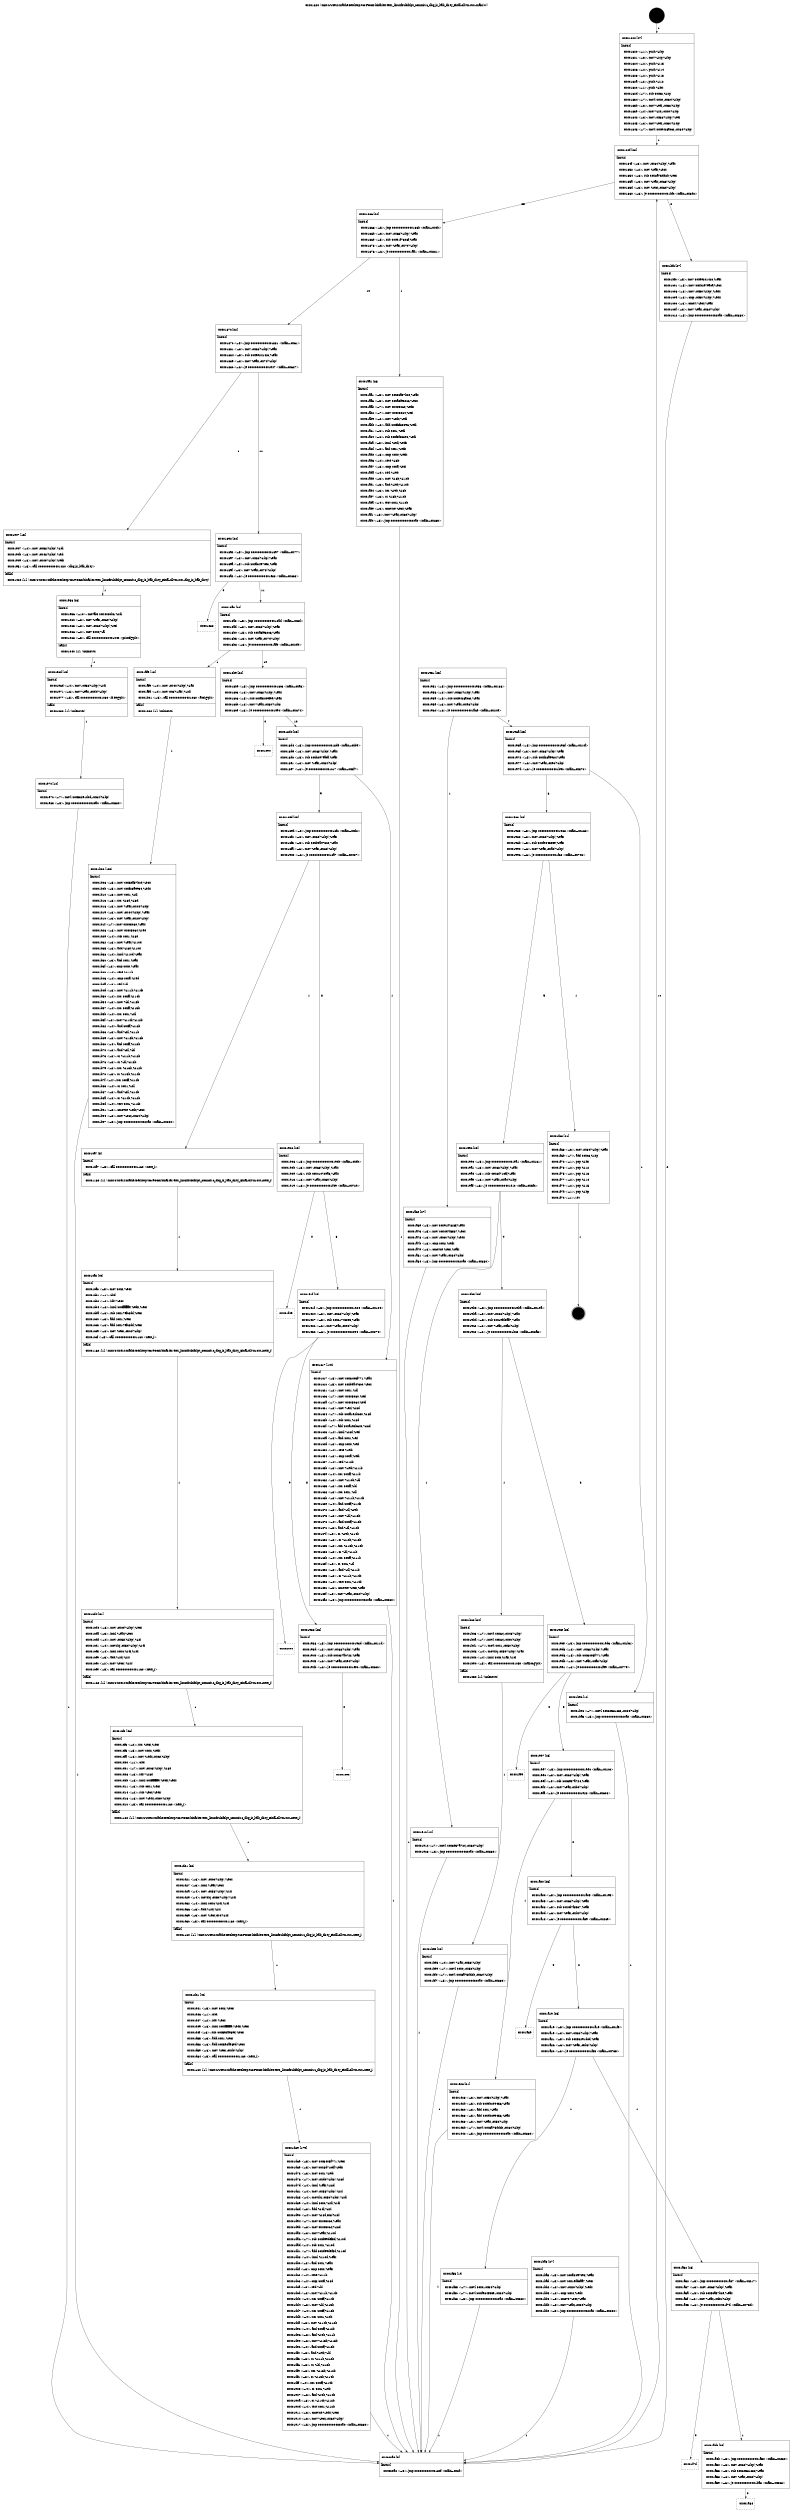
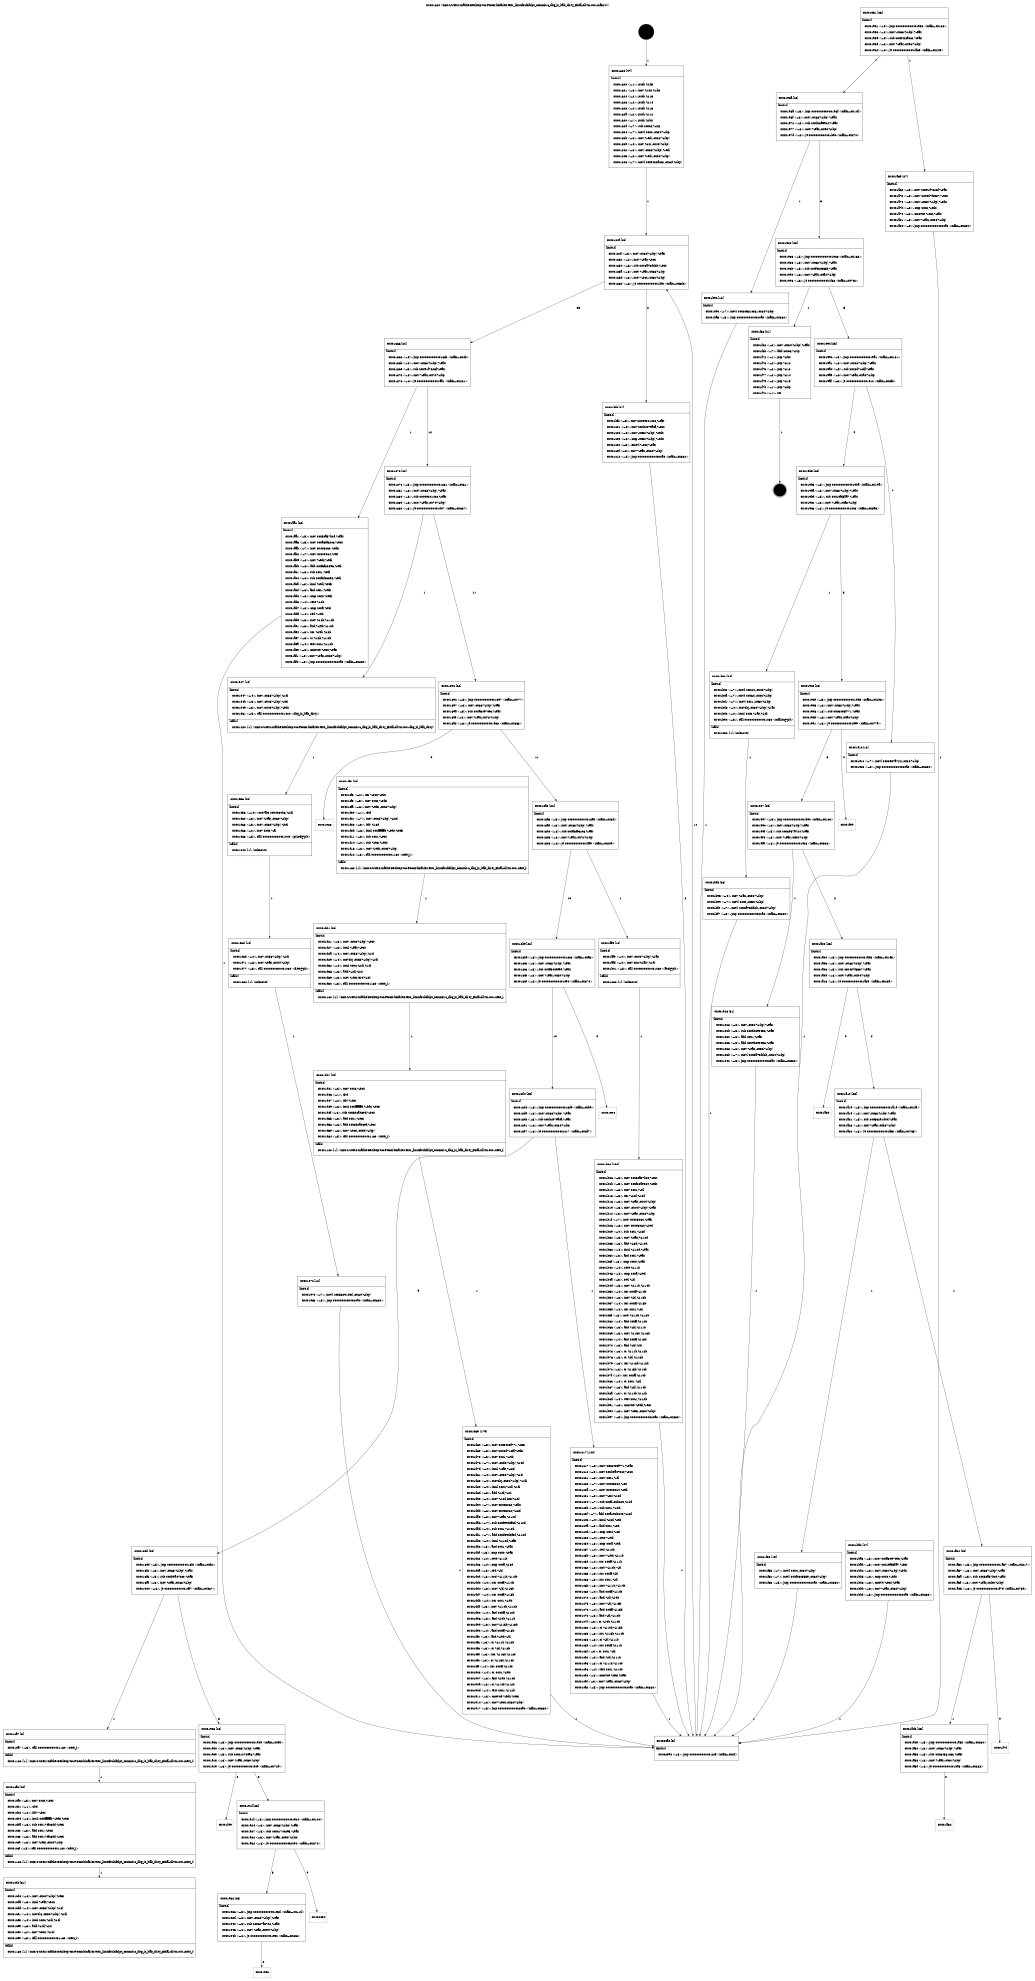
edge "0x401cd4 [31]" -> "0x401cf3 [46]": removed, label "1"
